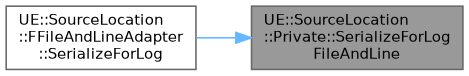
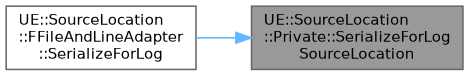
node "UE::SourceLocation ::Private::SerializeForLog FileAndLine": label "UE::SourceLocation ::Private::SerializeForLog FileAndLine" -> "UE::SourceLocation ::Private::SerializeForLog SourceLocation"
